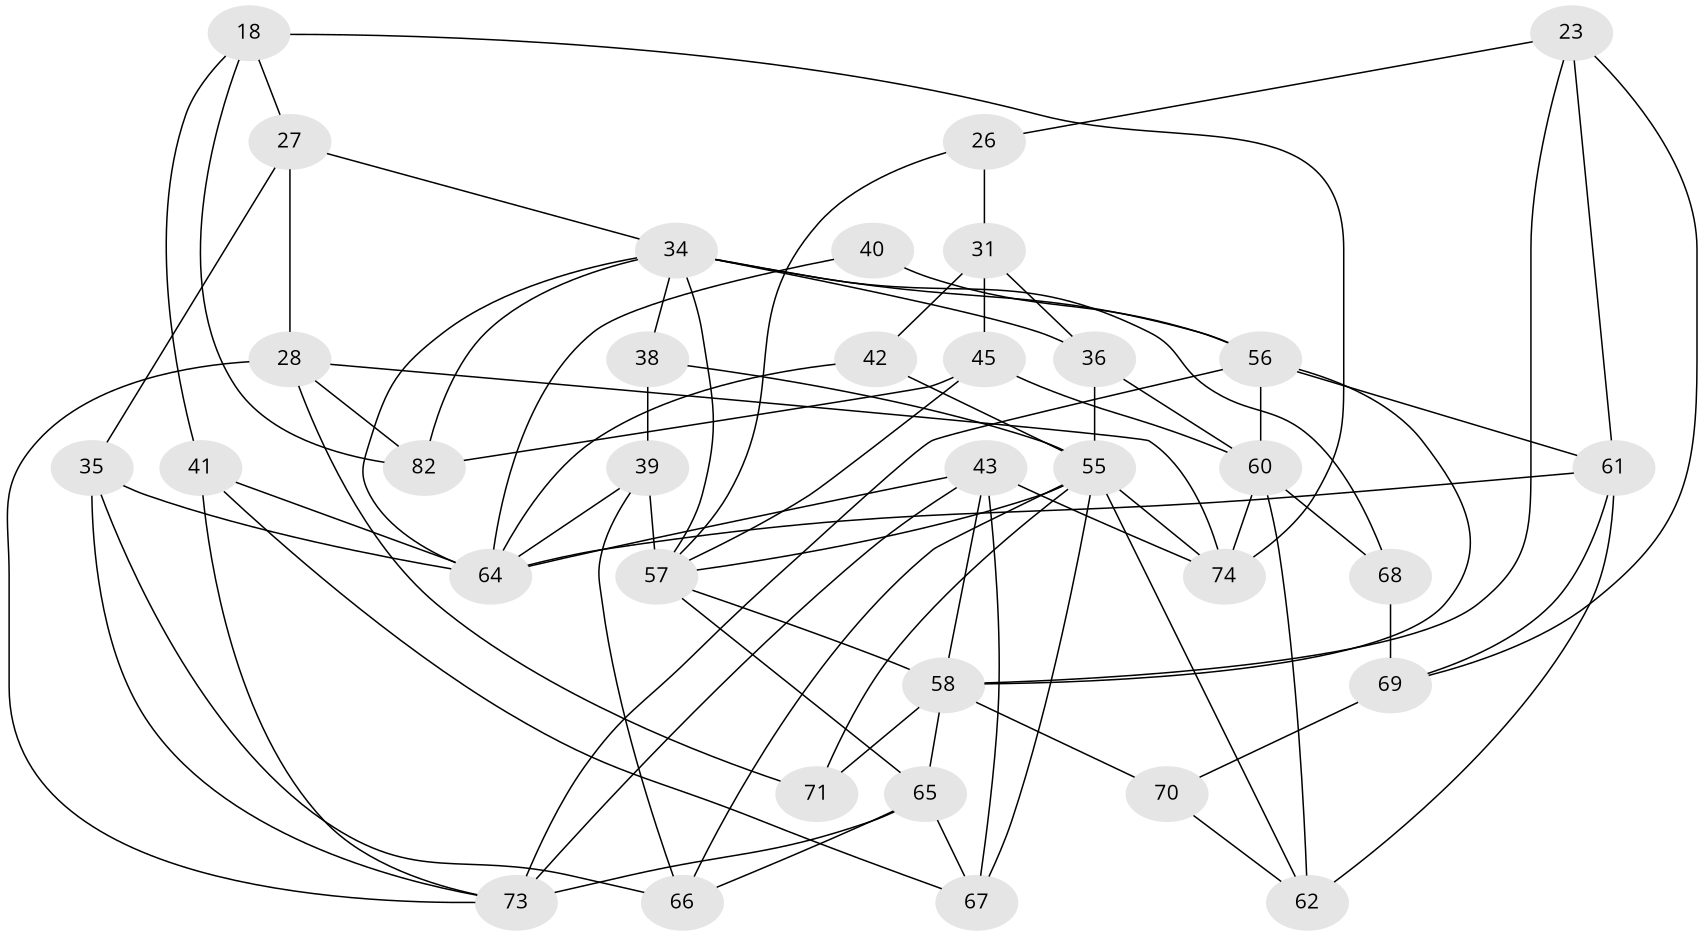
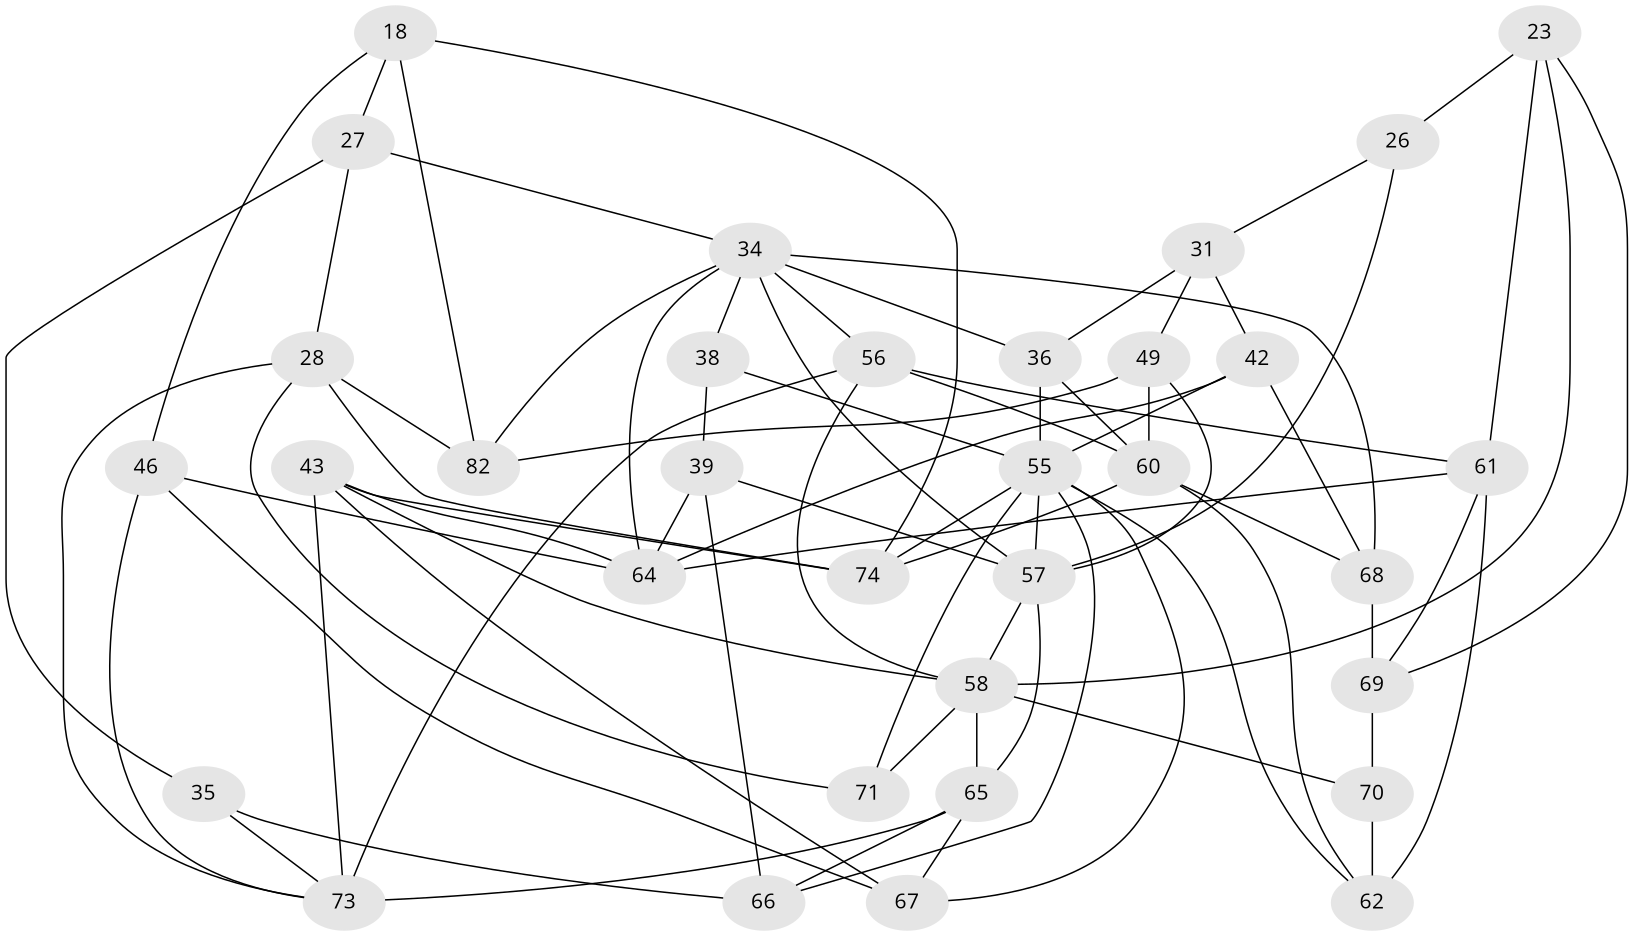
node "40": removed
node "45": label "45" -> "49"
node "41": label "41" -> "46"
edge "42" -- "68": added
edge "35" -- "64": removed
